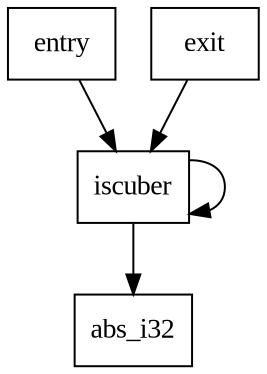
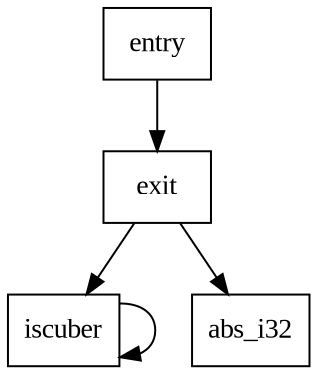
edge "entry" -> "iscuber": now "entry" -> "exit"
edge "iscuber" -> "abs_i32": now "exit" -> "abs_i32"
